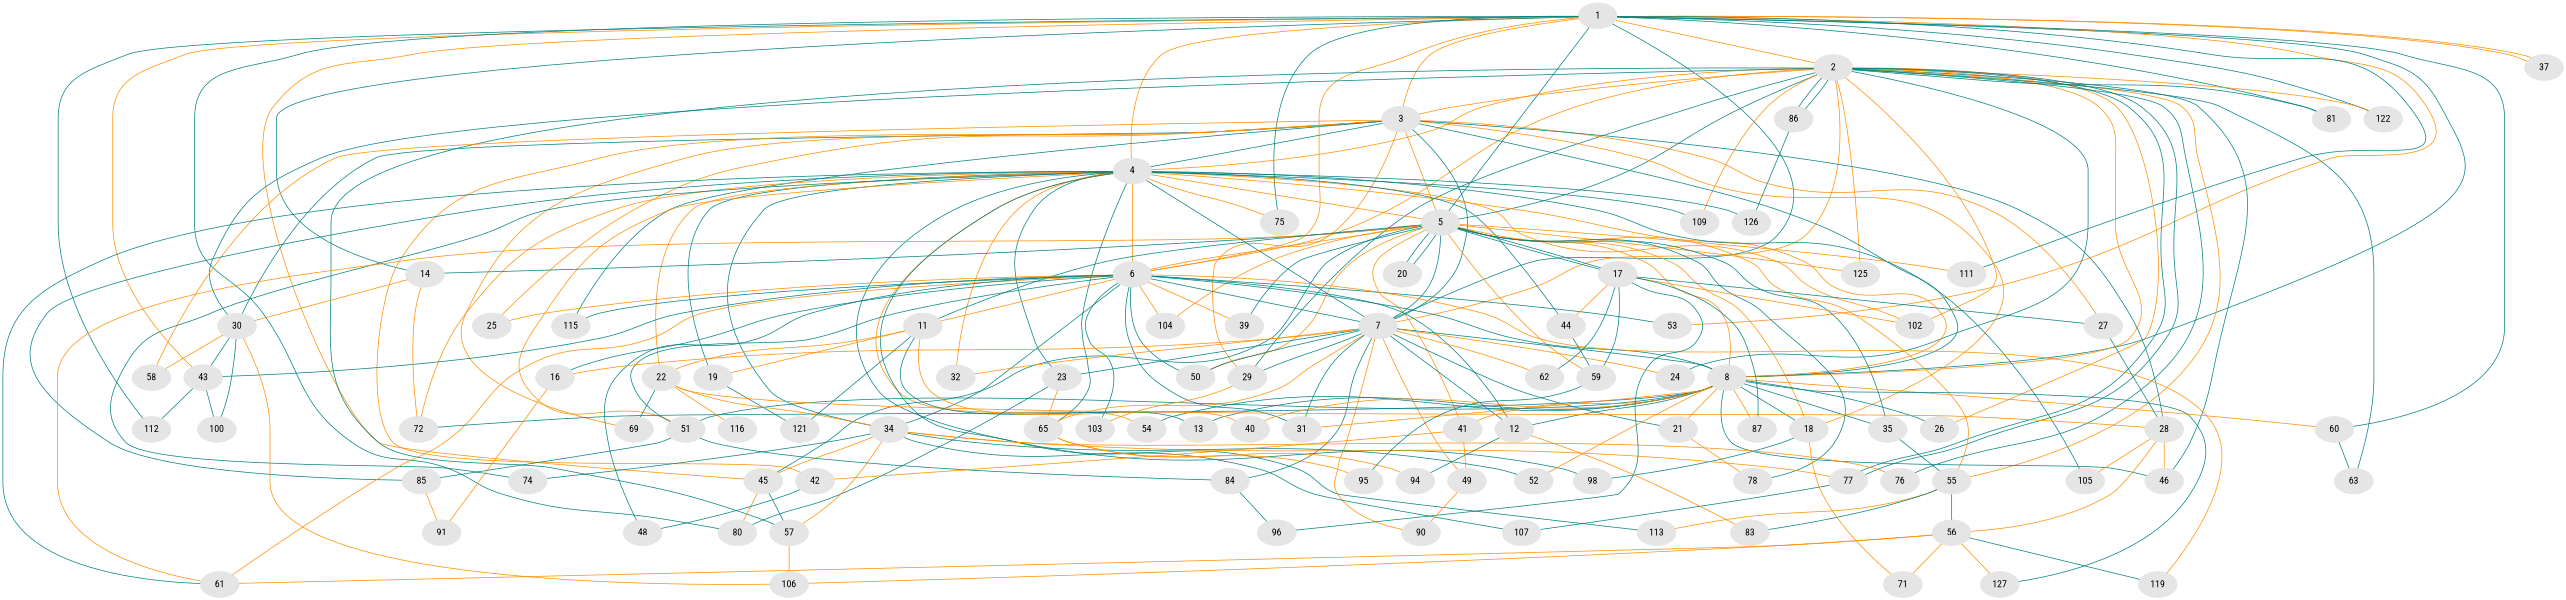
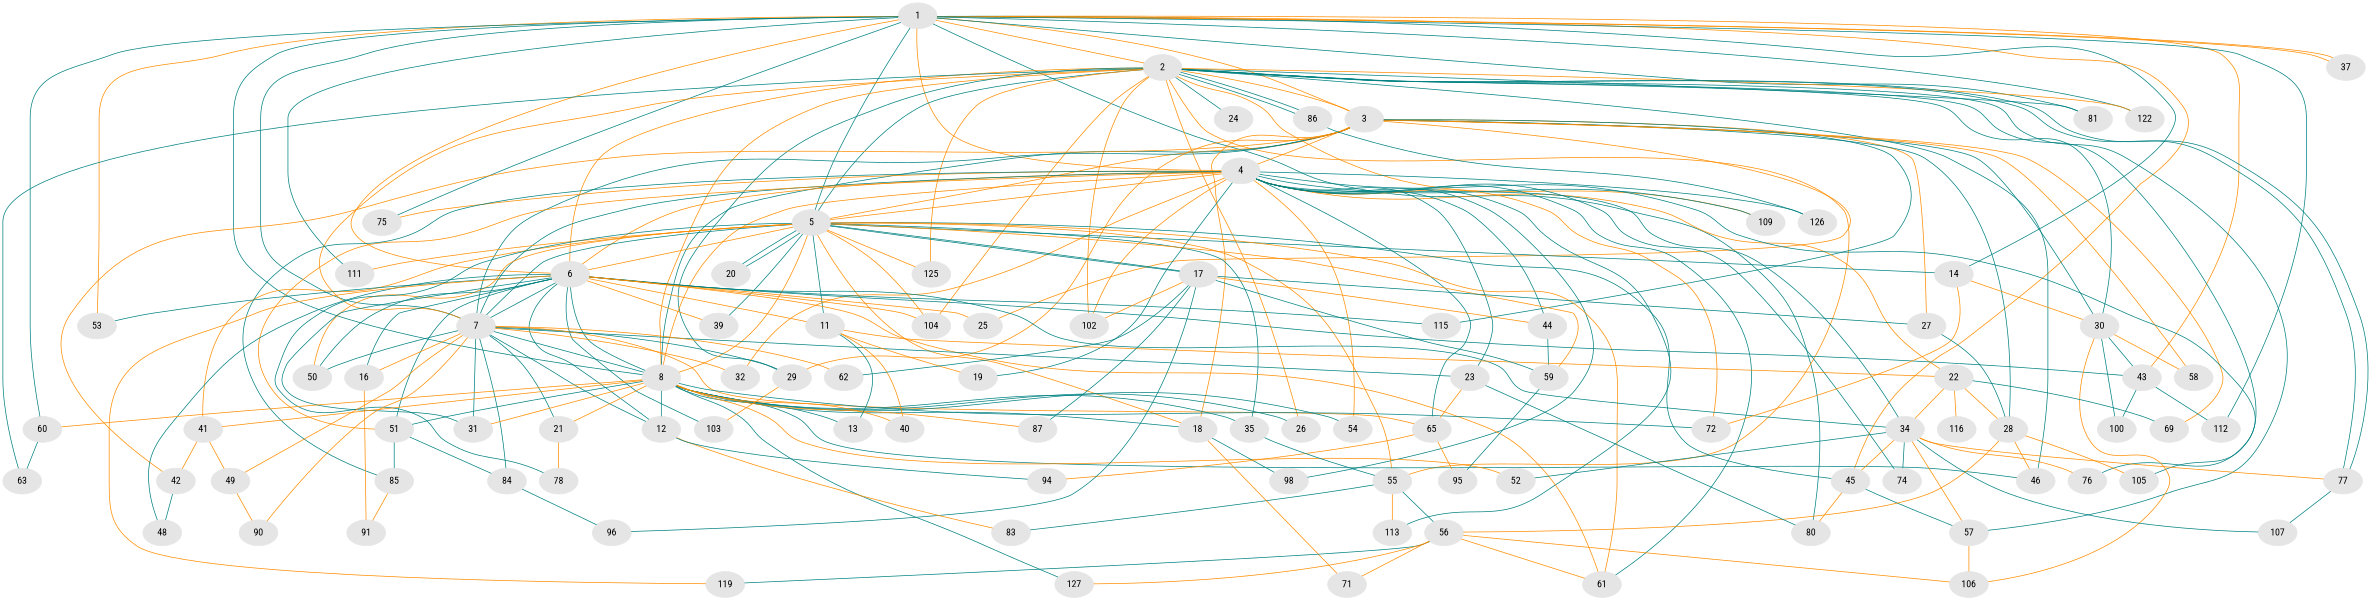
edge "2" -- "4": now "2" -- "104"
edge "3" -- "4": color teal -> darkorange
edge "7" -- "24": removed
node "121": removed
